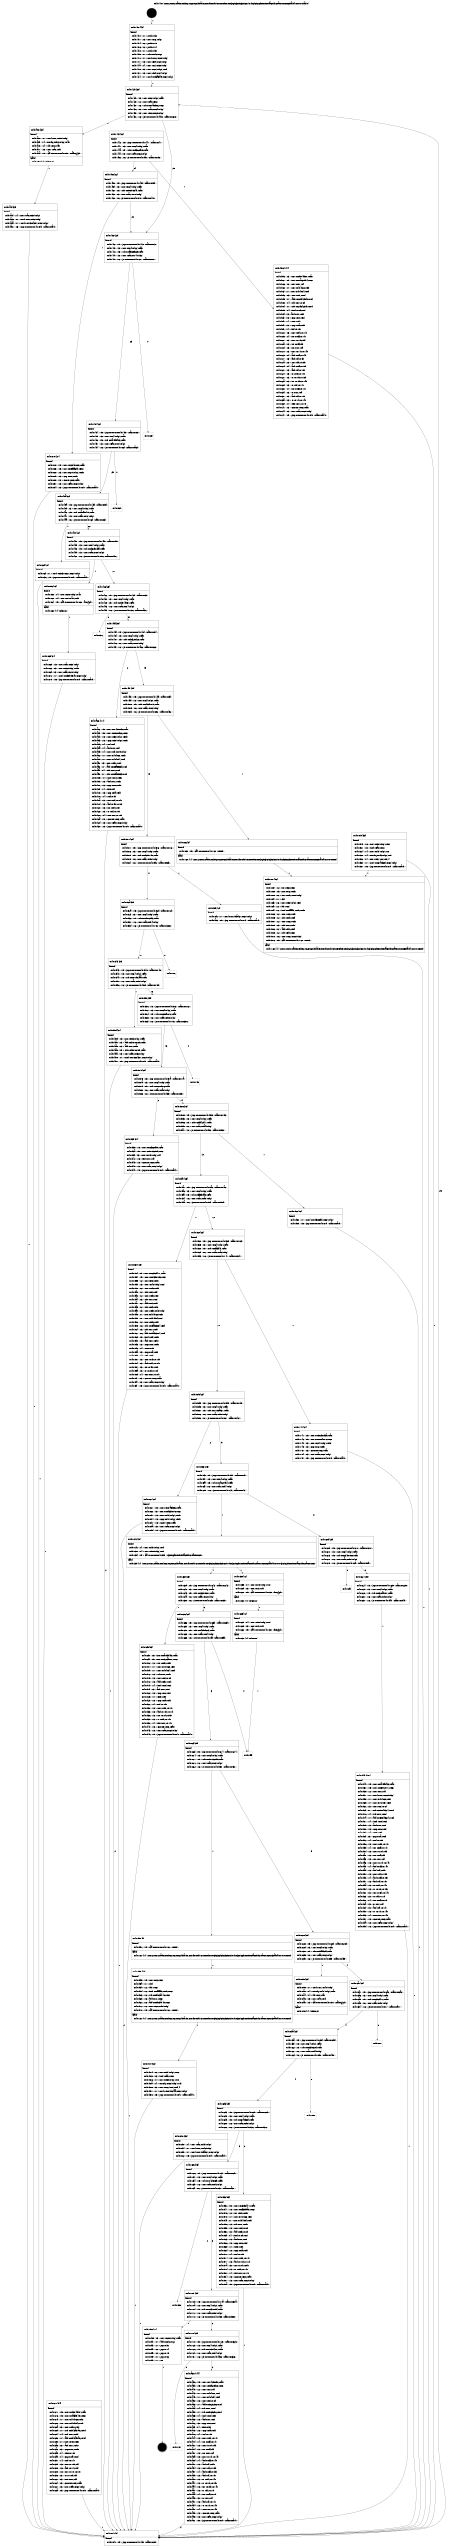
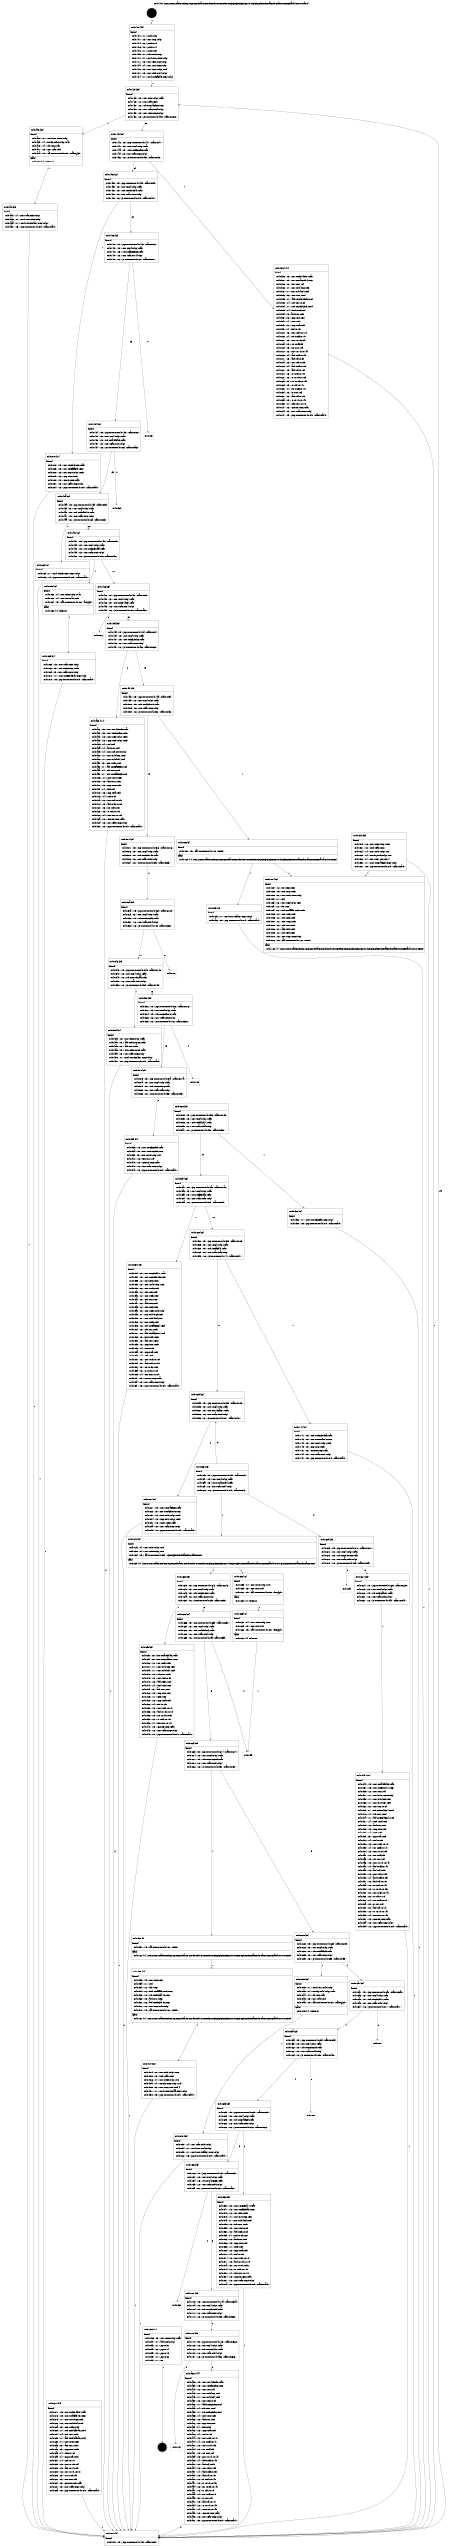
edge "0x40142b [23]" -> "0x40146e [22]": now "0x40142b [23]" -> "0x401442 [22]"
edge "0x401511 [25]" -> "0x4019fc [12]": now "0x4018e2 [5]" -> "0x4019fc [12]"
edge "0x401575 [25]" -> "0x40158e [25]": removed, label "14"
edge "0x4015d9 [25]" -> "0x4015f2 [25]": reversed
edge "0x401899 [23]" -> "0x4018b0 [23]": added, label "1"
edge "0x401705 [25]" -> "0x401dee [17]": removed, label "1"
